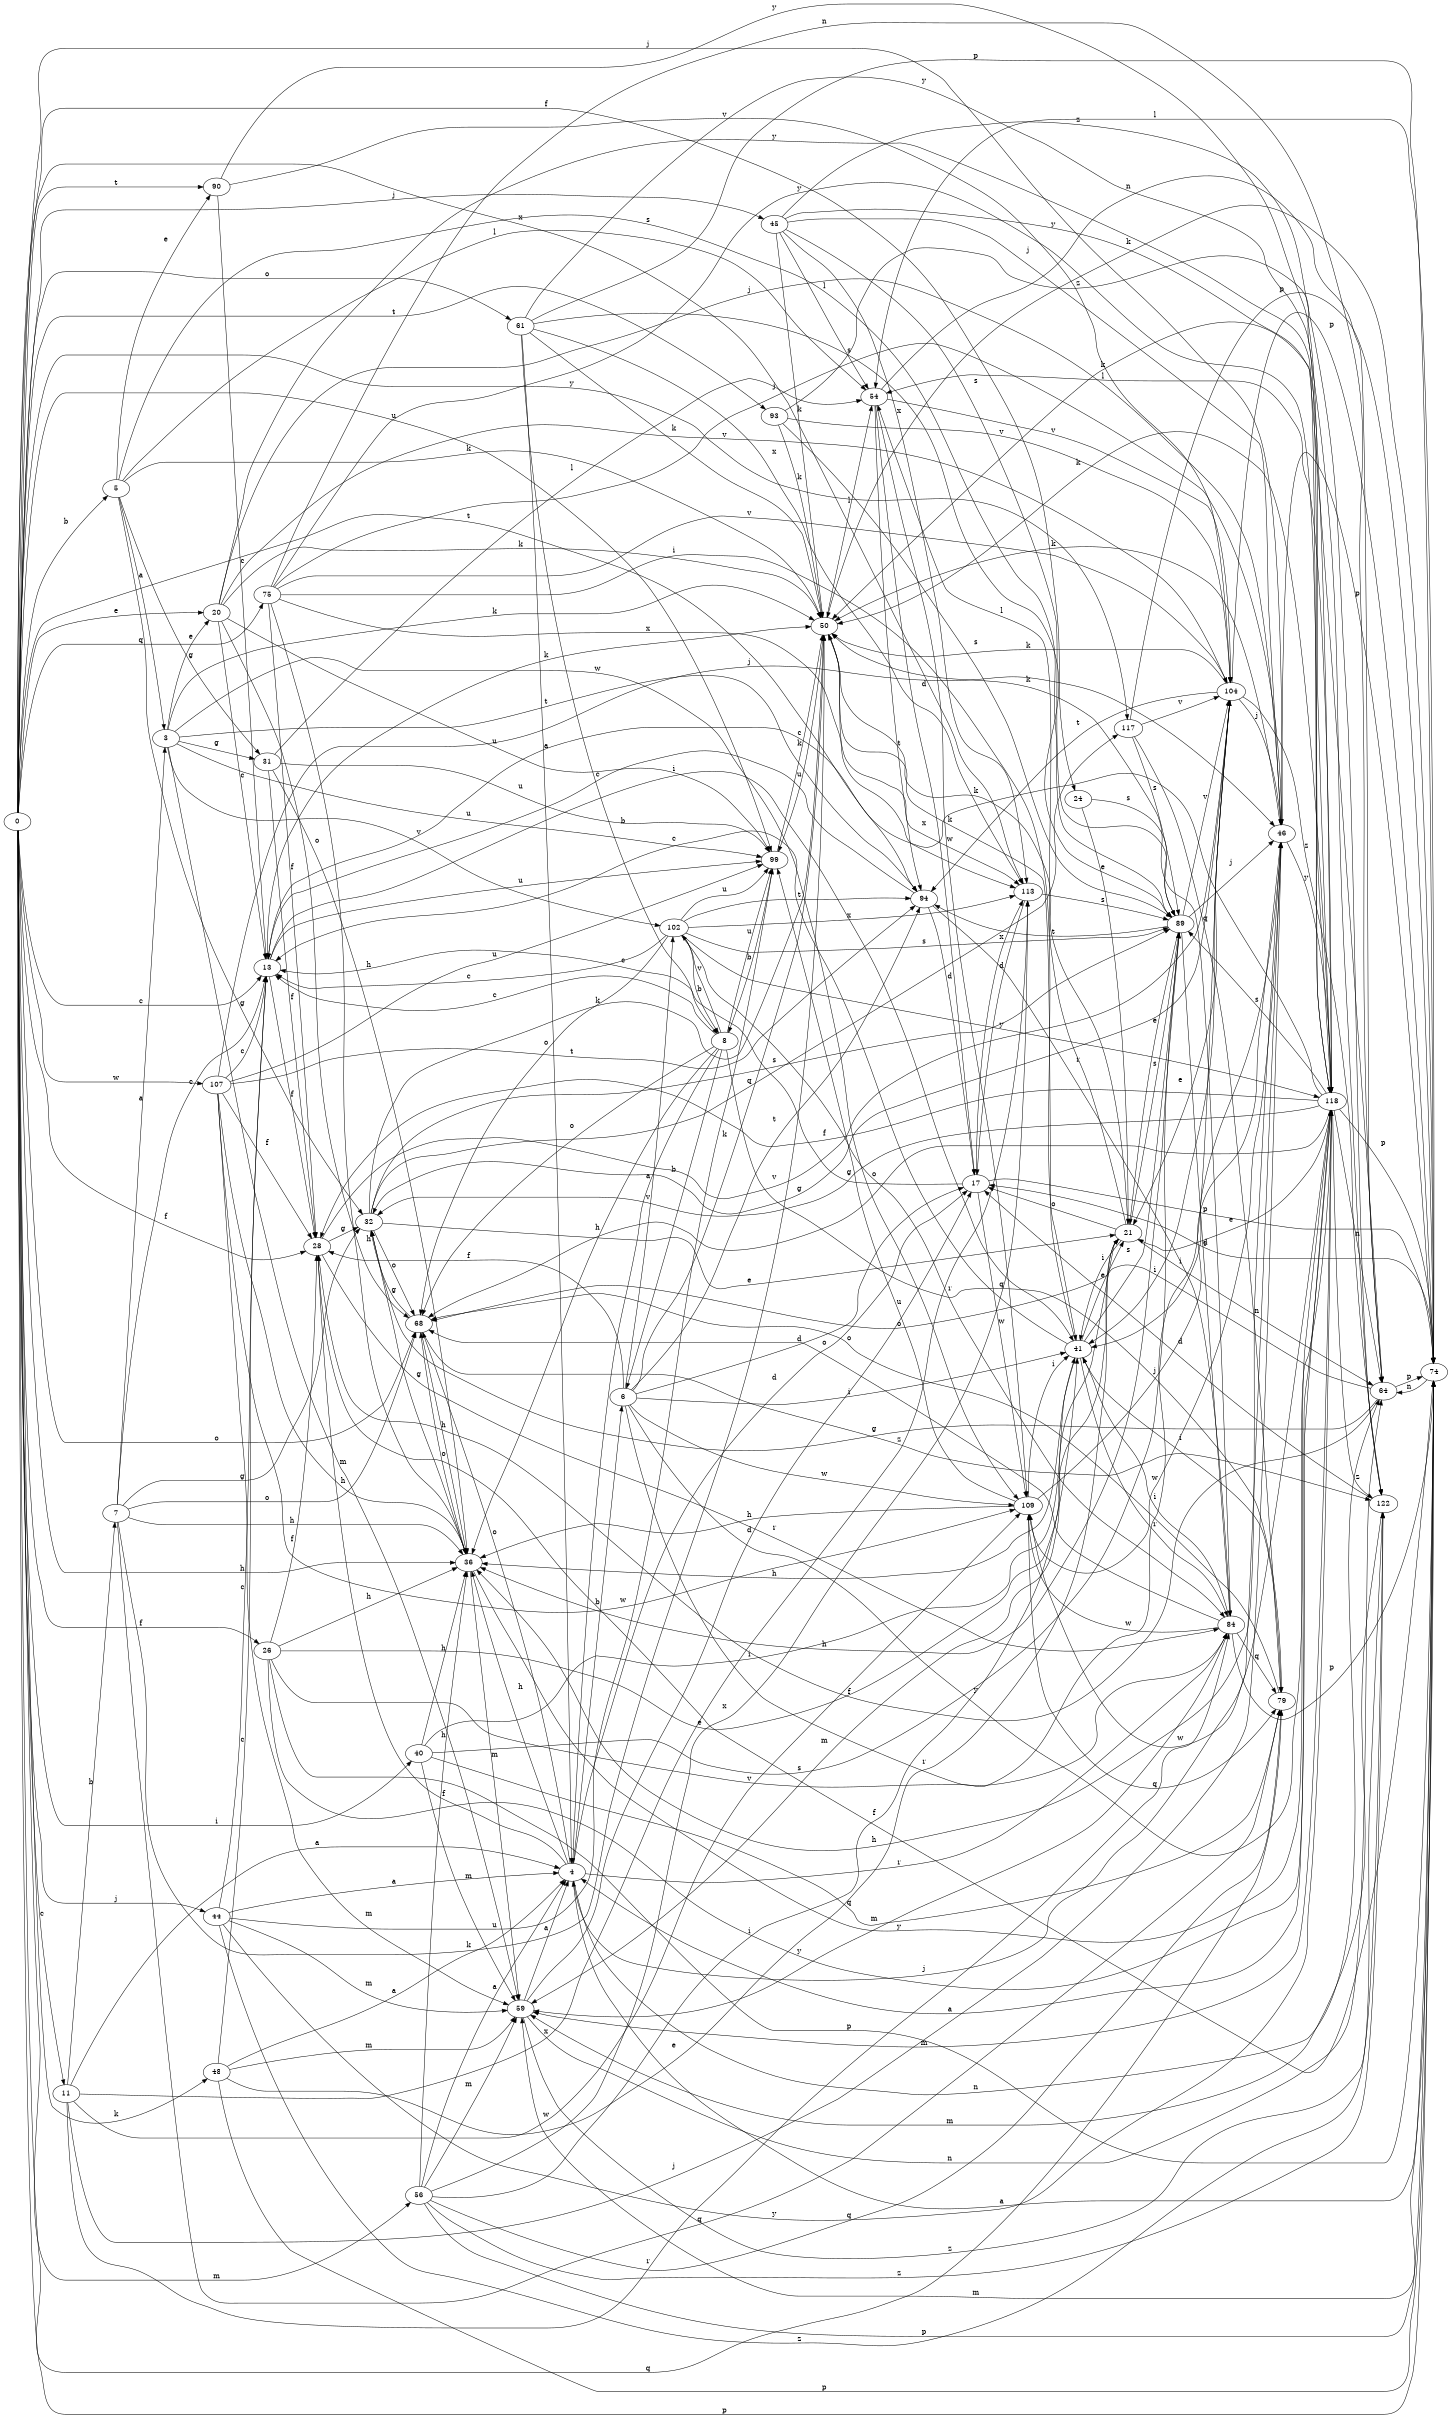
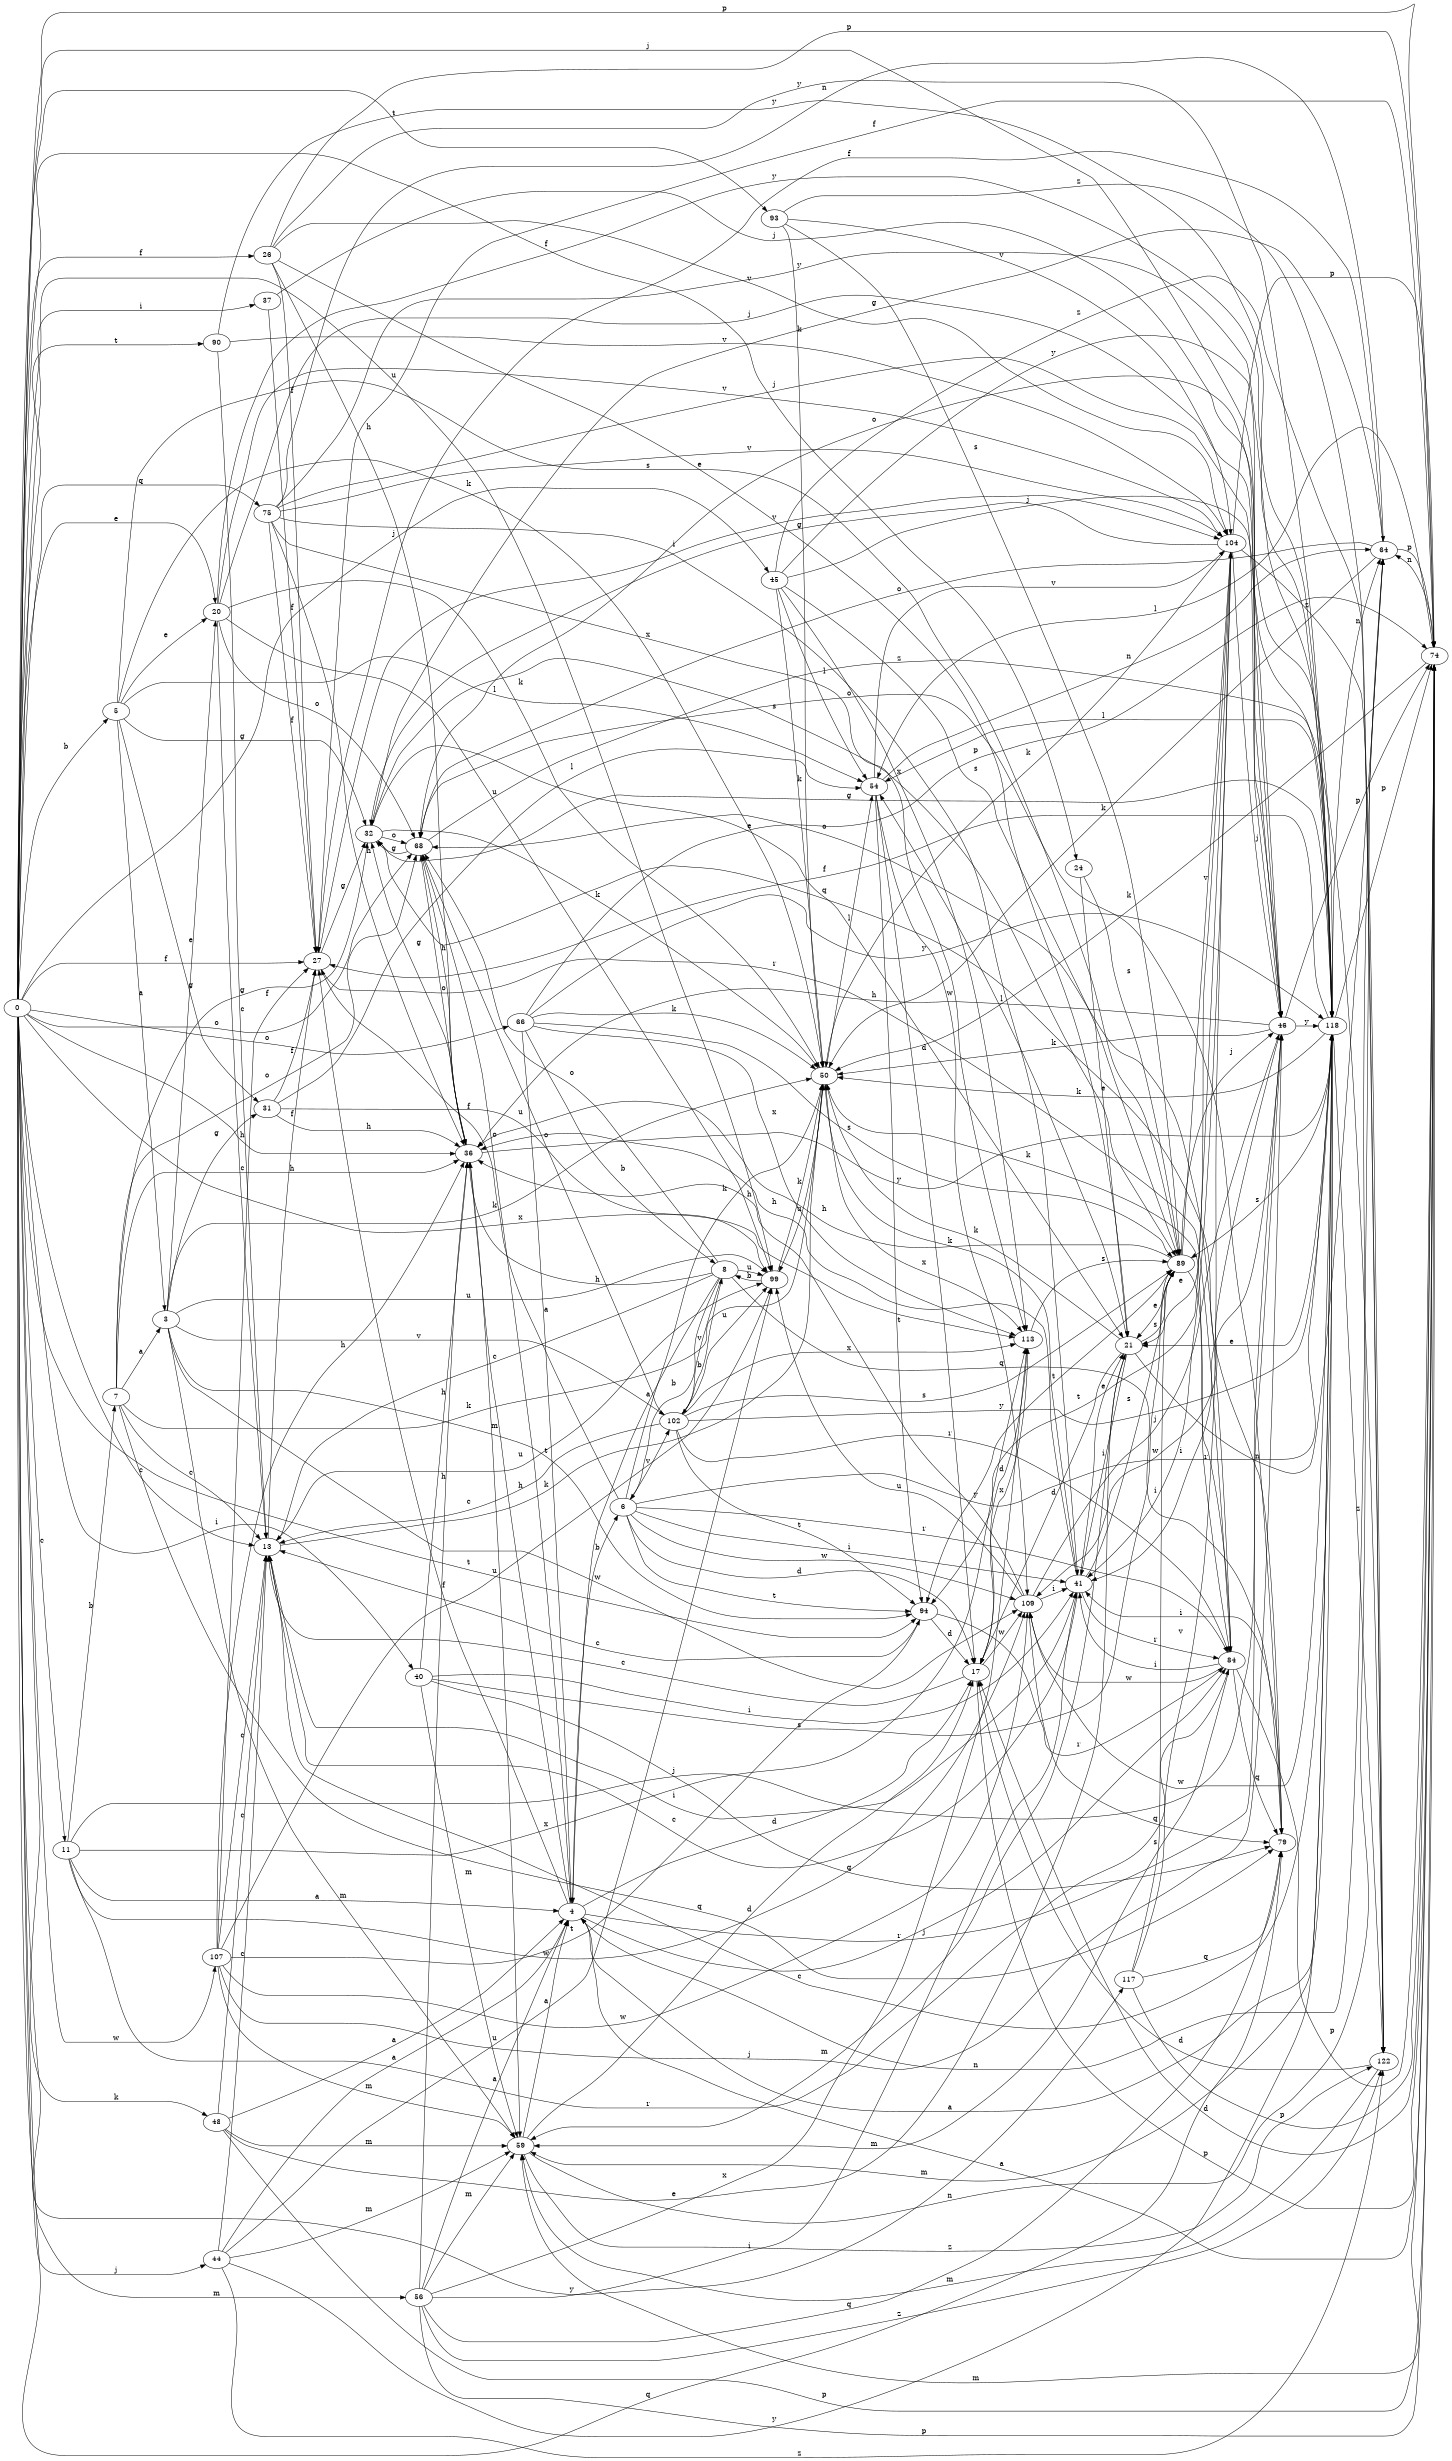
node "37": added
node "61": label "61" -> "66"
edge "5" -> "90": now "5" -> "20"
edge "32" -> "117": now "32" -> "79"
edge "21" -> "17": label "o" -> "d"
node "28": label "28" -> "27"
